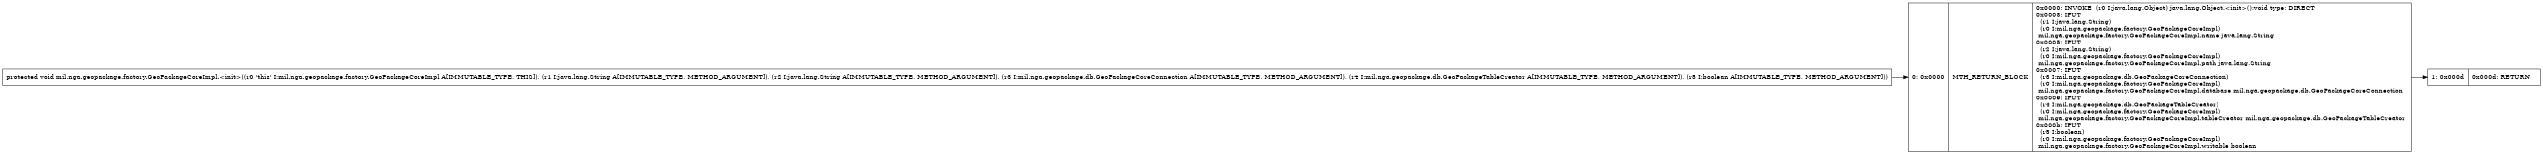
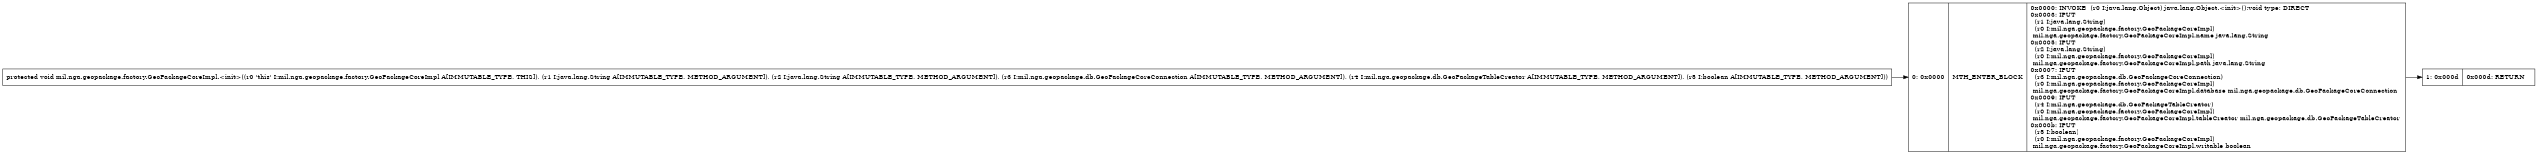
node "0: 0x0000": text "MTH_RETURN_BLOCK" -> "MTH_ENTER_BLOCK"
